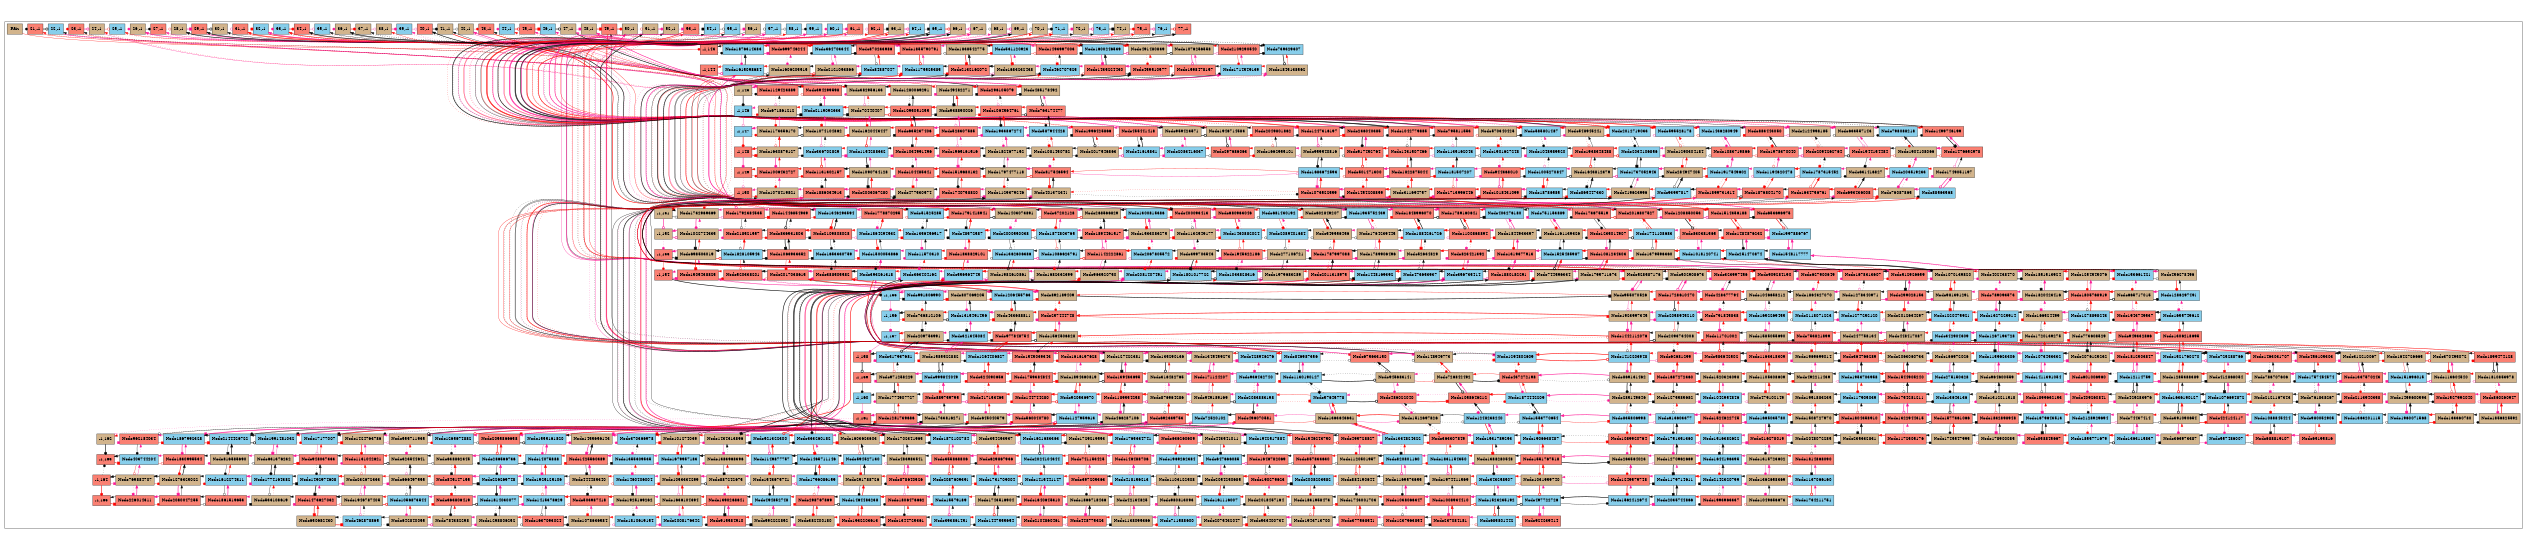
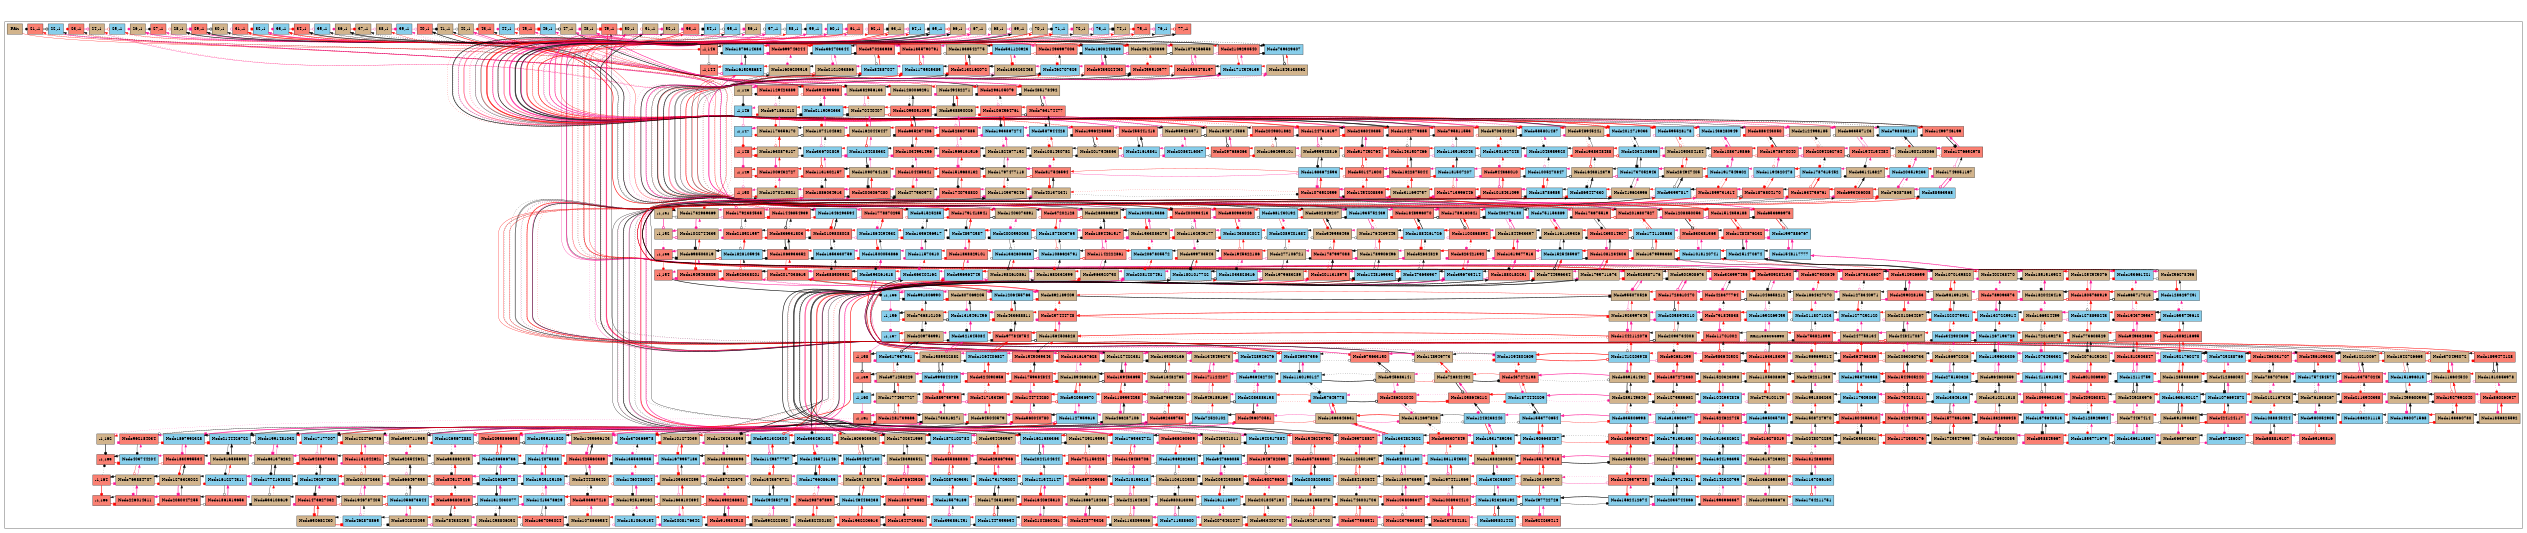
edge "-1,143" -> "-1,144": added
node "Nodo1435224430": label "Nodo1435224430" -> "Nodo6435224430"
node "Nodo1585055690": label "Nodo1585055690" -> "Raiz1585055690"
